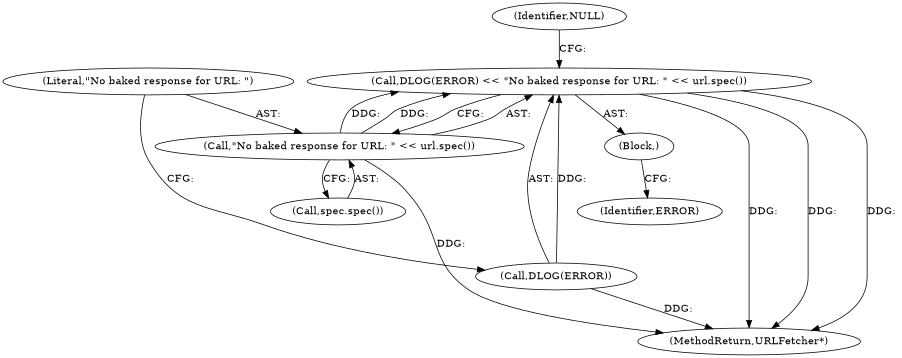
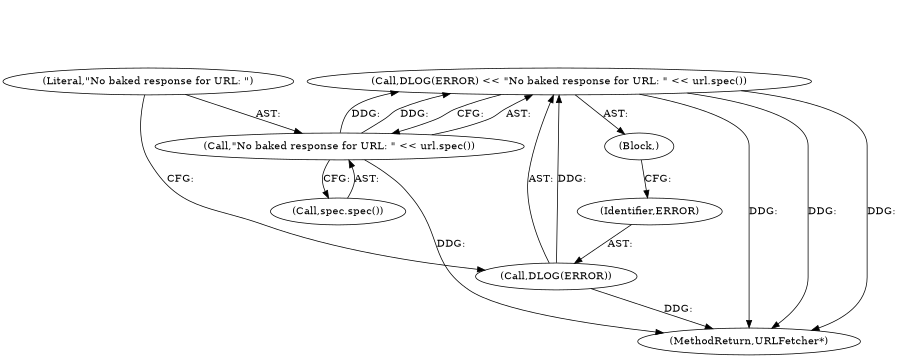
node "(Identifier,NULL)": removed
edge "(Identifier,ERROR)" -> "(Call,DLOG(ERROR))": added, label "AST:"
